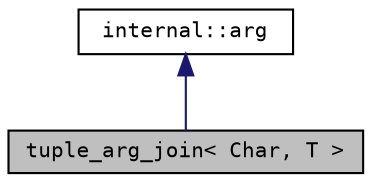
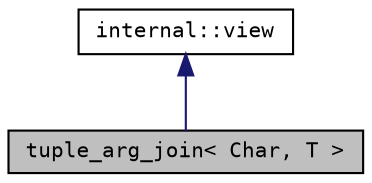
node "internal::arg": label "internal::arg" -> "internal::view"
